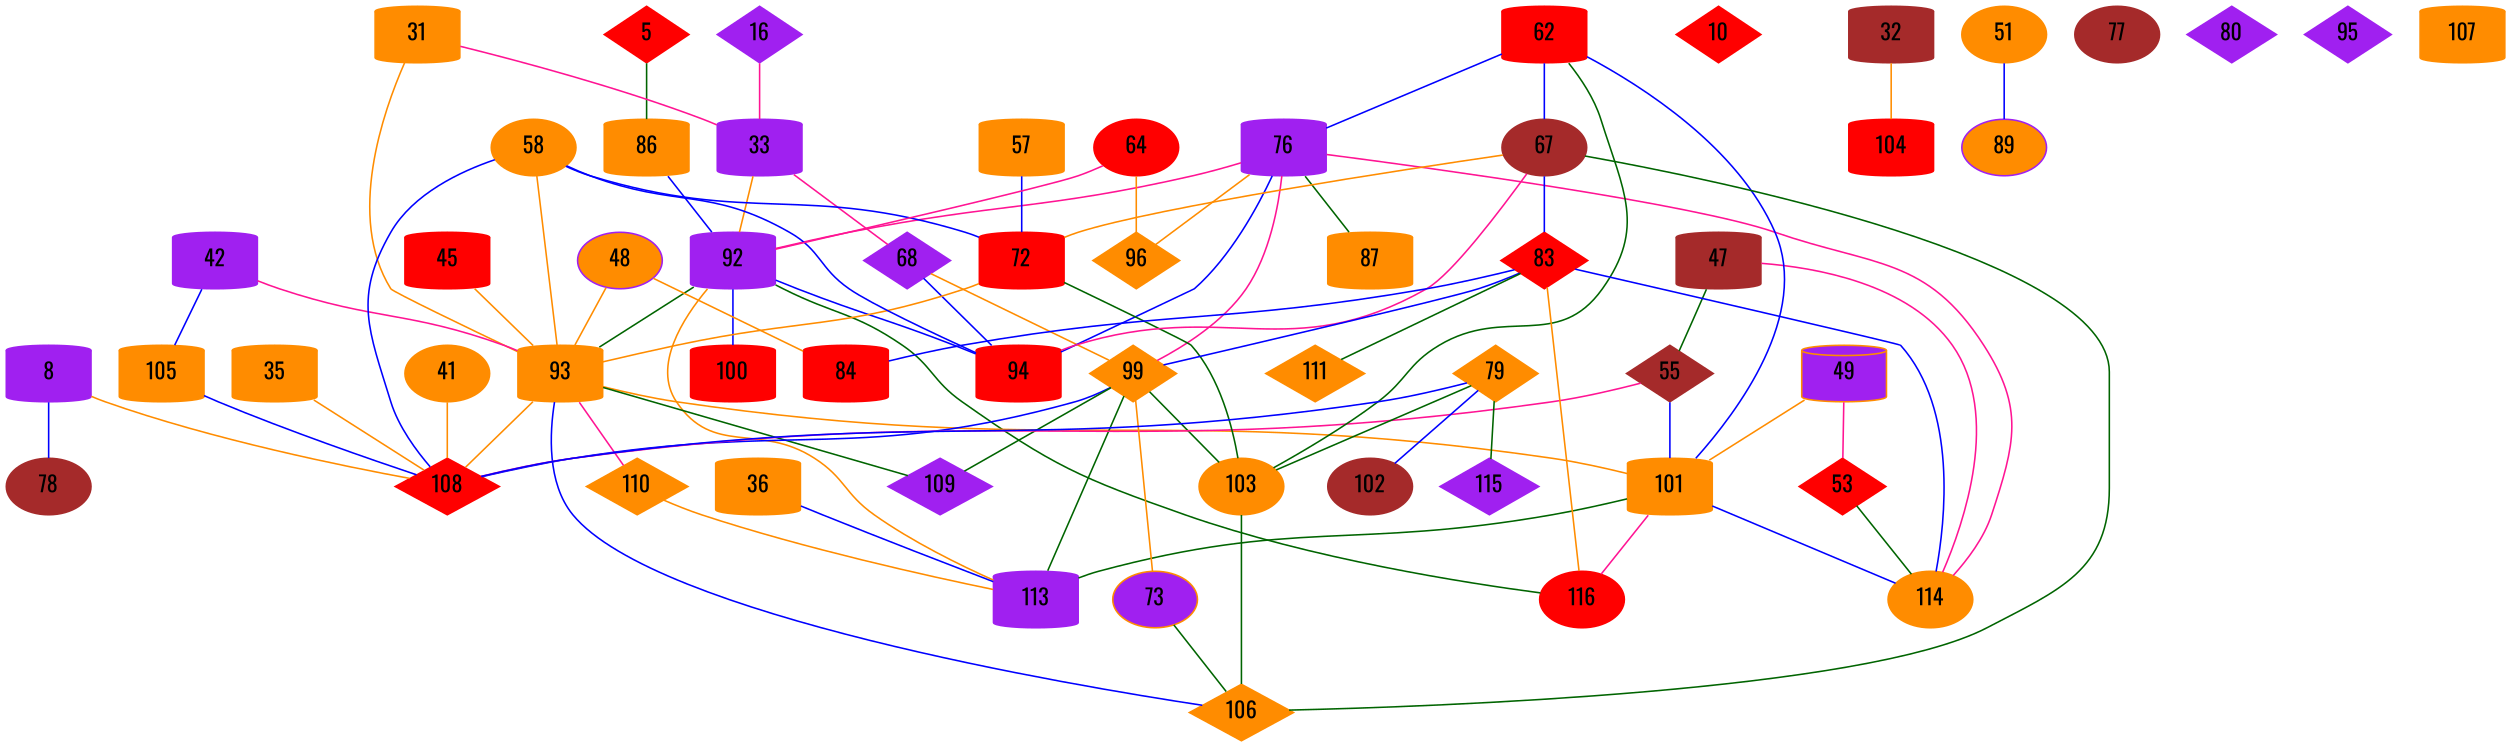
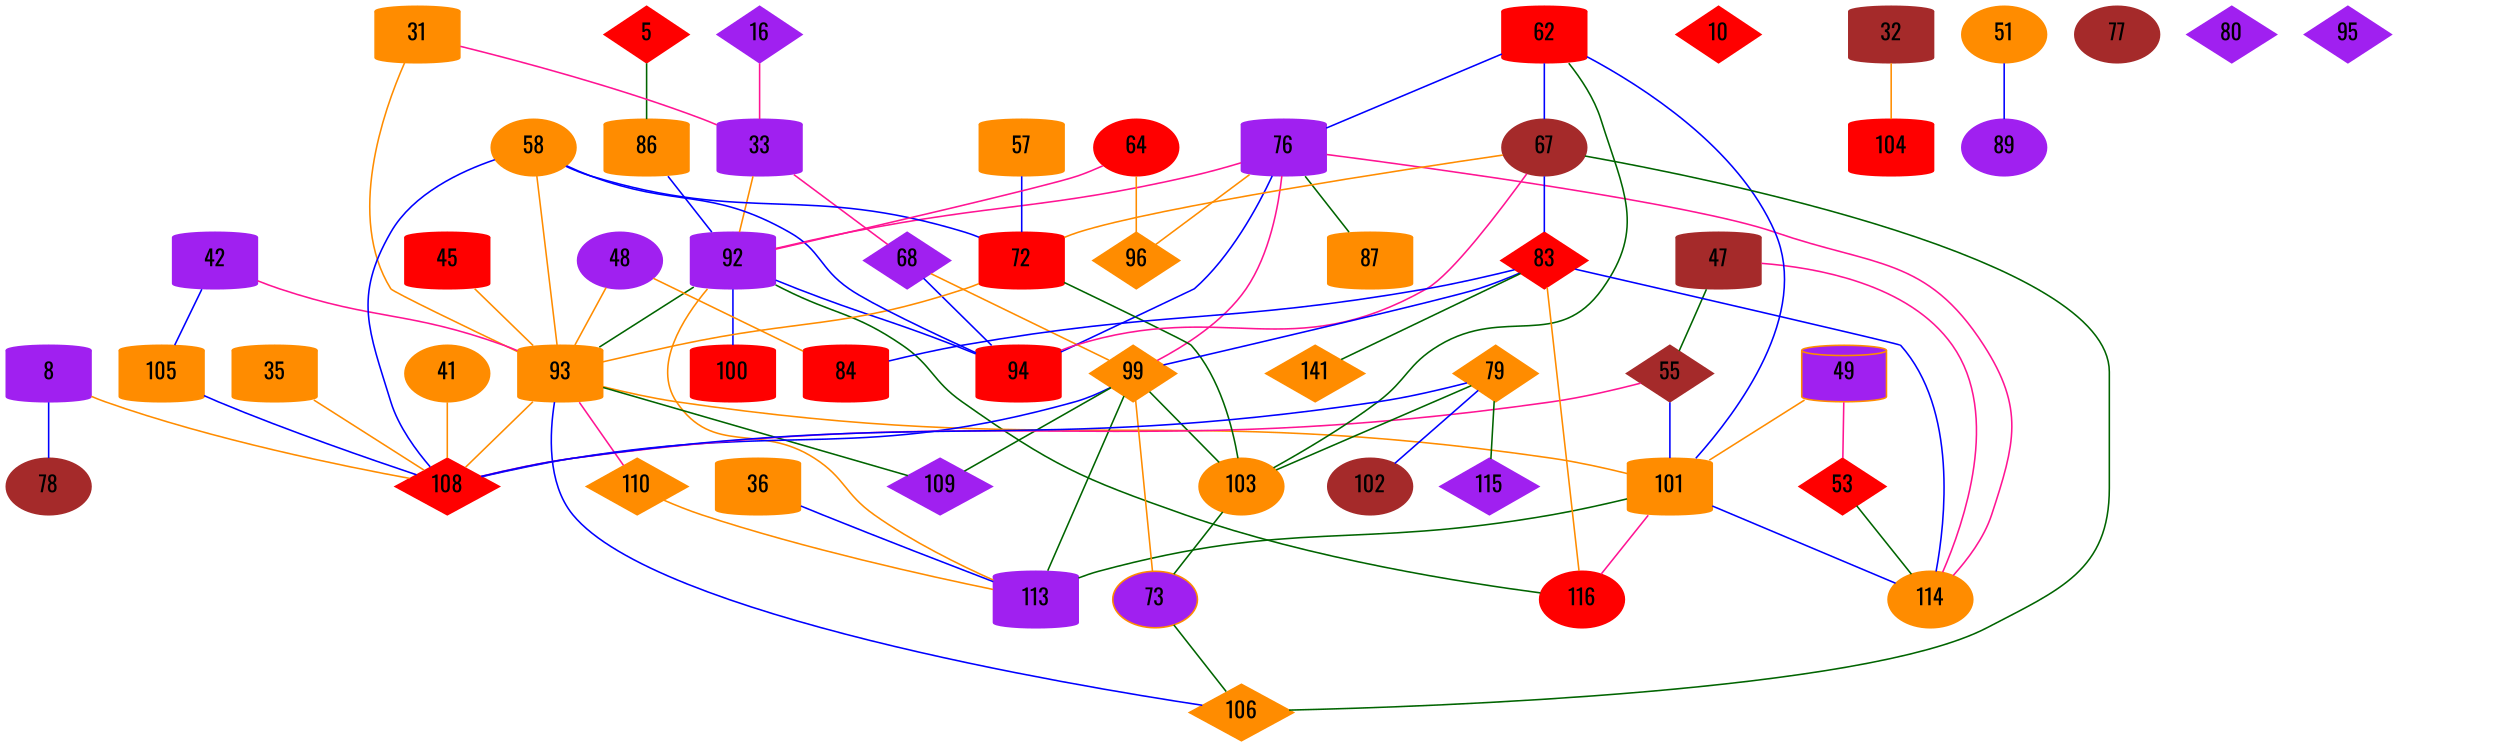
node "107": removed
node "89": fillcolor darkorange -> purple
node "48": fillcolor darkorange -> purple
node "111": label "111" -> "141"
edge "103" -- "106": now "103" -- "73"
